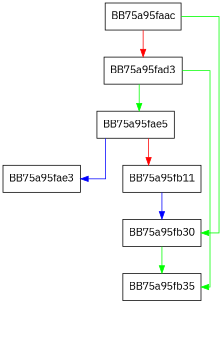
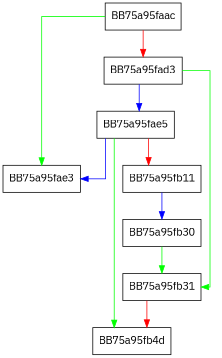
edge "BB75a95fad3" -> "BB75a95fae5": color green -> blue
edge "BB75a95faac" -> "BB75a95fb30": now "BB75a95faac" -> "BB75a95fae3"
node "BB75a95fb35": label "BB75a95fb35" -> "BB75a95fb31"
node "BB75a95fb4d": added
